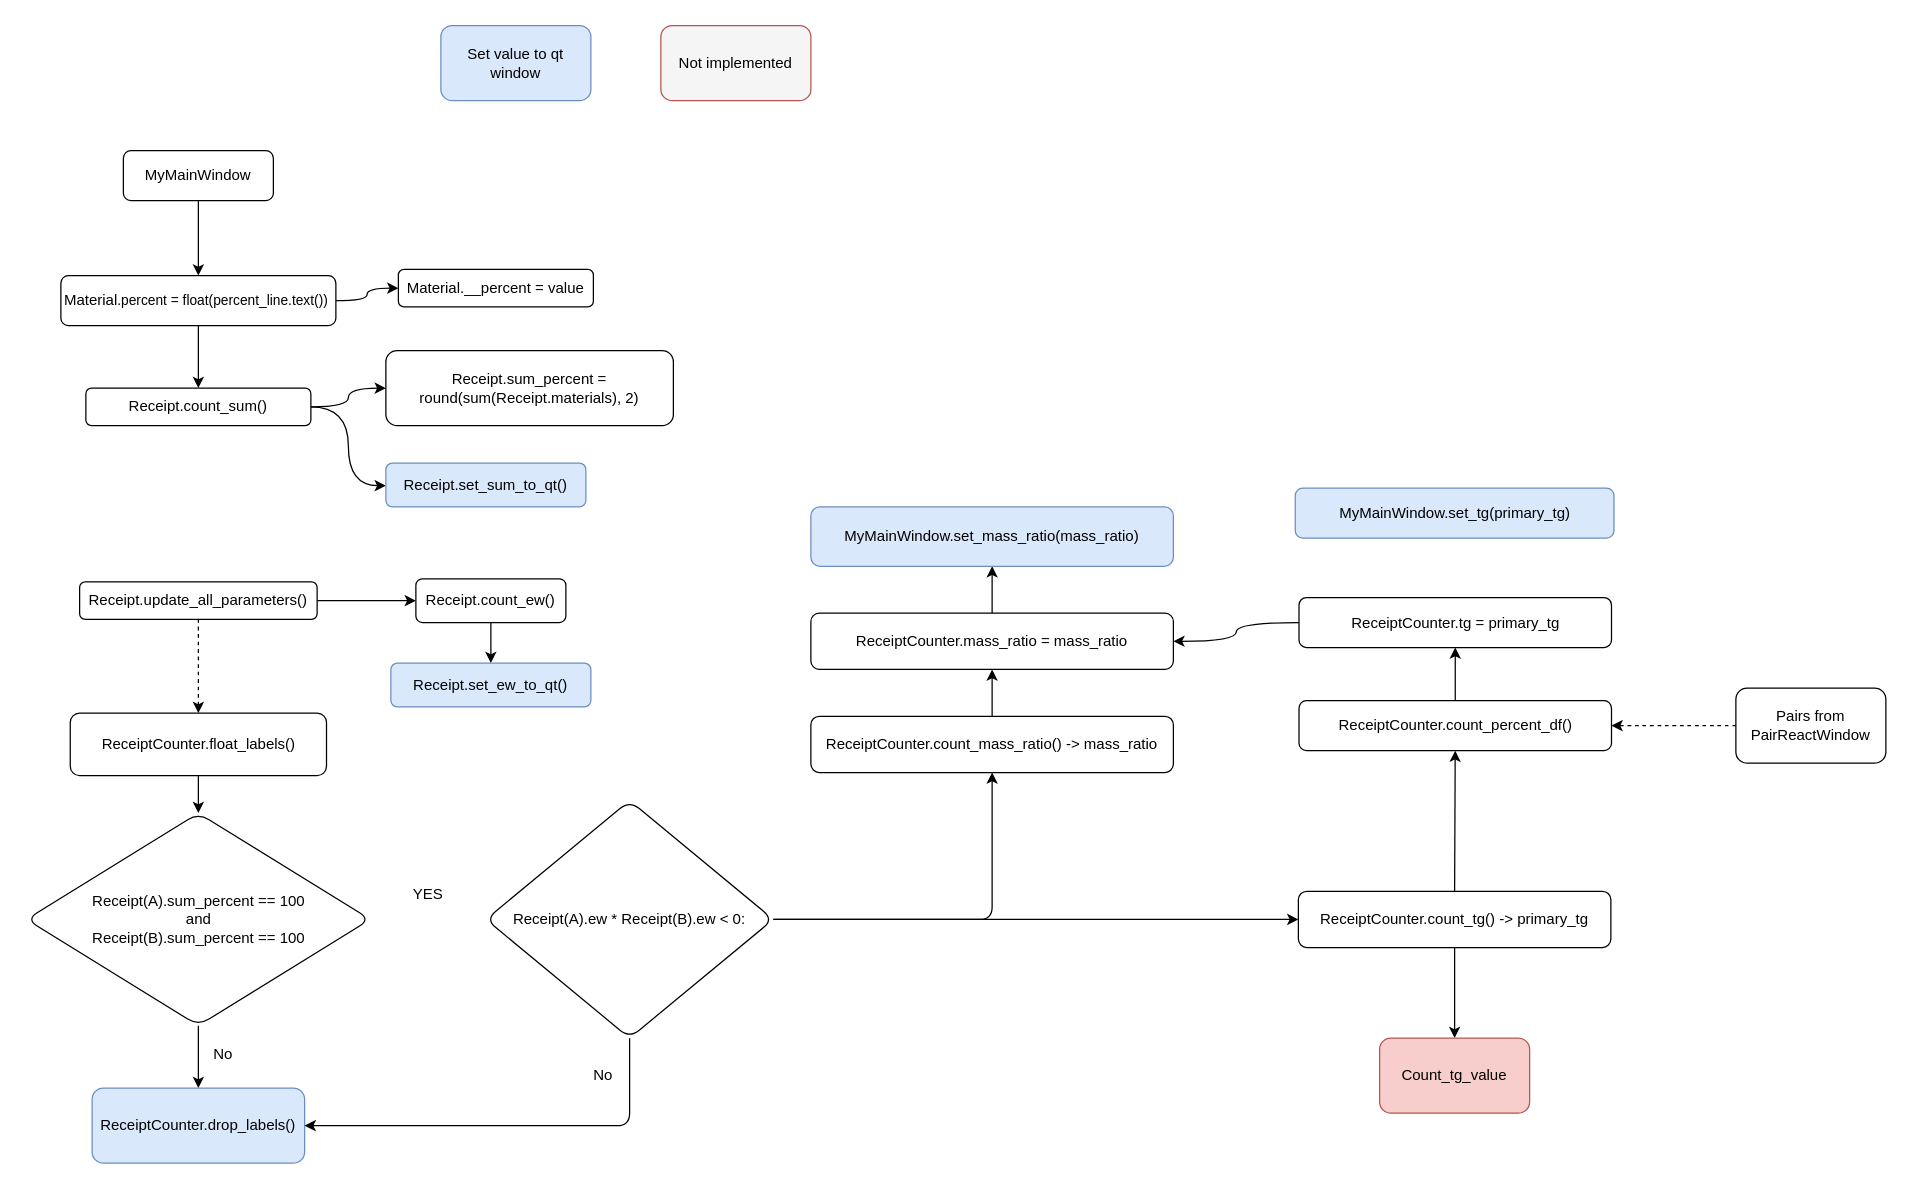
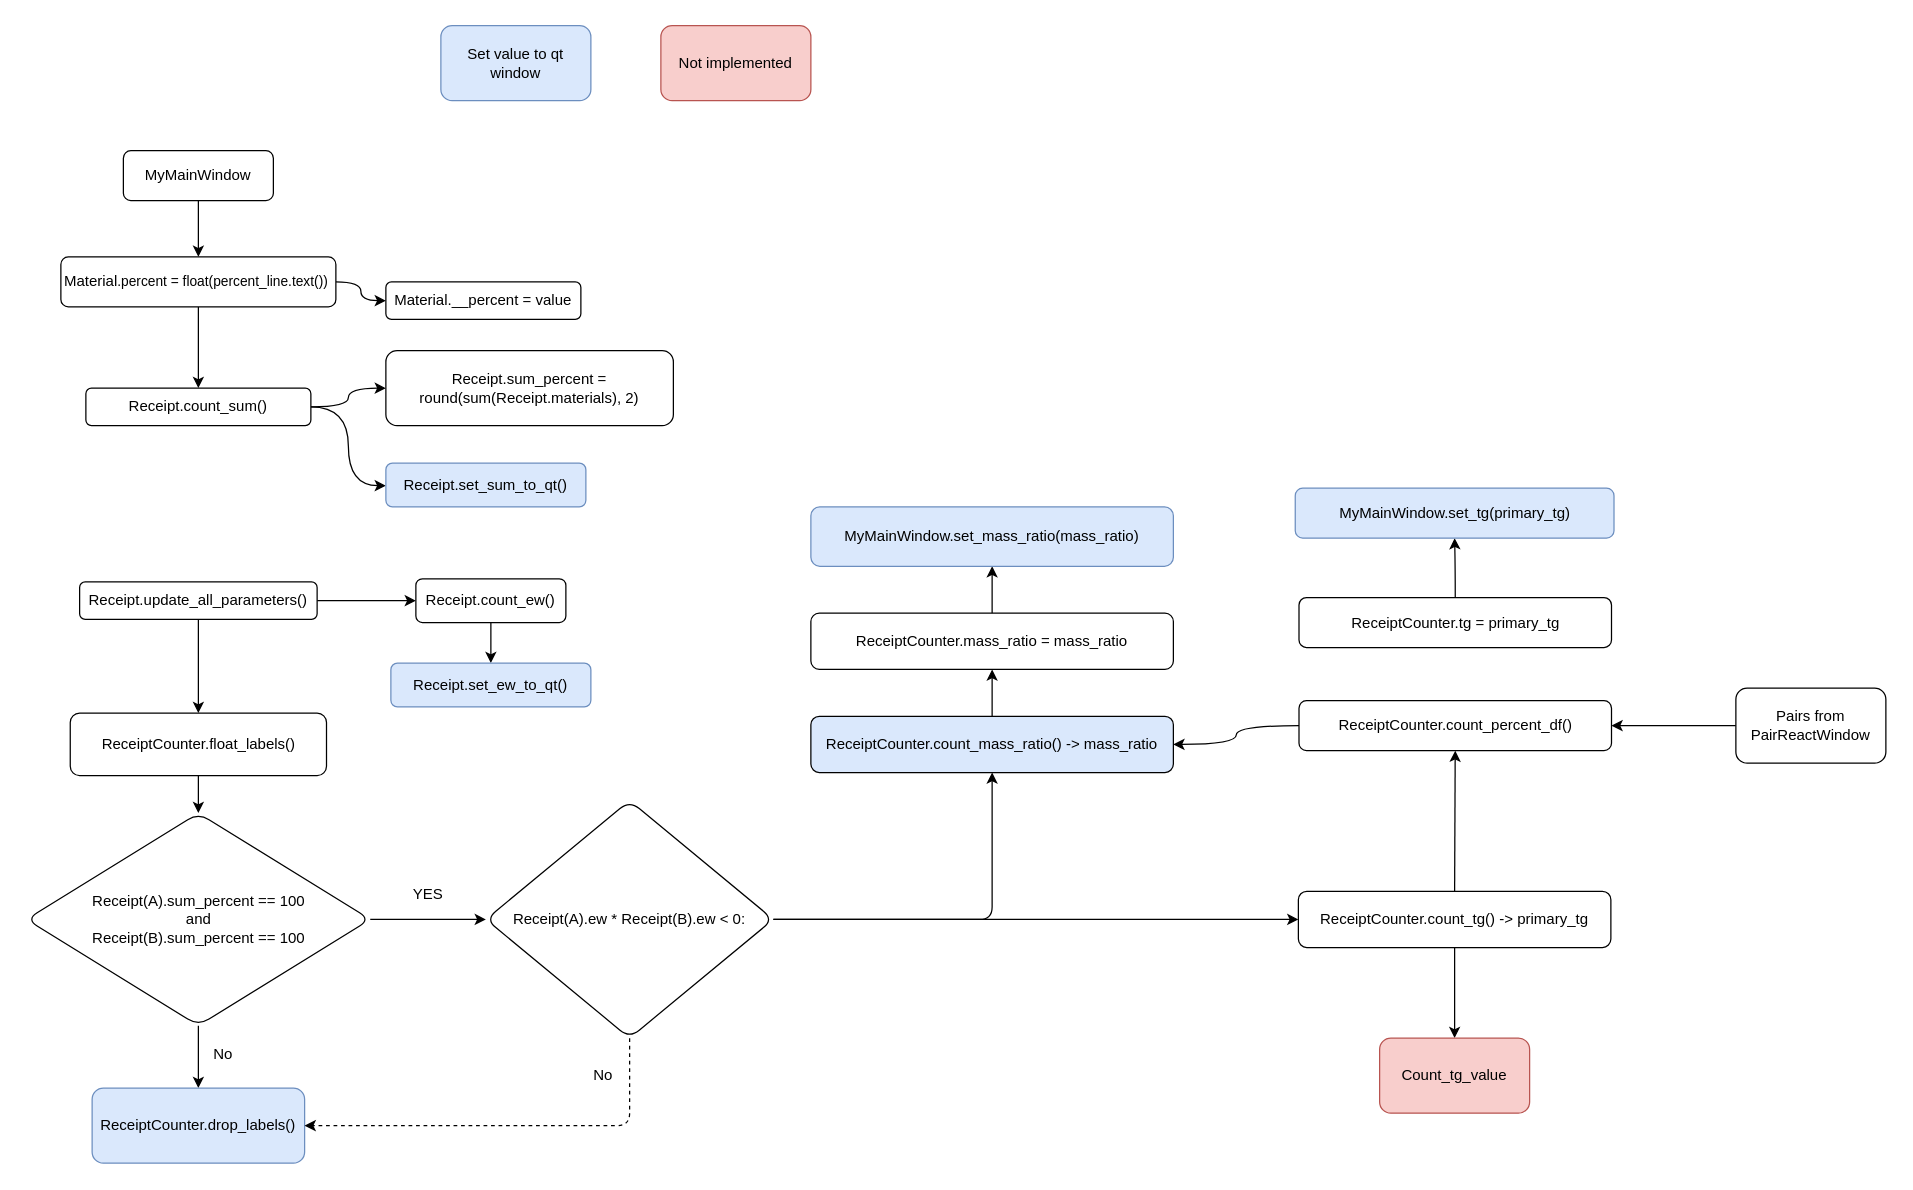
node "Not implemented": fillcolor #f5f5f5 -> #f8cecc
node "Material.__percent = value": moved (496, 288) -> (483, 301)
node "Material.percent = float(percent_line.text())": moved (198, 301) -> (198, 282)
edge "ReceiptCounter.tg = primary_tg" -> "ReceiptCounter.mass_ratio = mass_ratio": now "ReceiptCounter.tg = primary_tg" -> "MyMainWindow.set_tg(primary_tg)"
edge "Receipt.update_all_parameters()" -> "ReceiptCounter.float_labels()": style dashed -> solid
edge "ReceiptCounter.count_percent_df()" -> "ReceiptCounter.tg = primary_tg": now "ReceiptCounter.count_percent_df()" -> "ReceiptCounter.count_mass_ratio() -> mass_ratio"
edge "Pairs from PairReactWindow" -> "ReceiptCounter.count_percent_df()": style dashed -> solid
node "ReceiptCounter.count_mass_ratio() -> mass_ratio": fillcolor #ffffff -> #dae8fc
edge "Receipt(A).sum_percent == 100 and Receipt(B).sum_percent == 100" -> "Receipt(A).ew * Receipt(B).ew < 0:": added
edge "Receipt(A).ew * Receipt(B).ew < 0:" -> "ReceiptCounter.drop_labels()": style solid -> dashed
